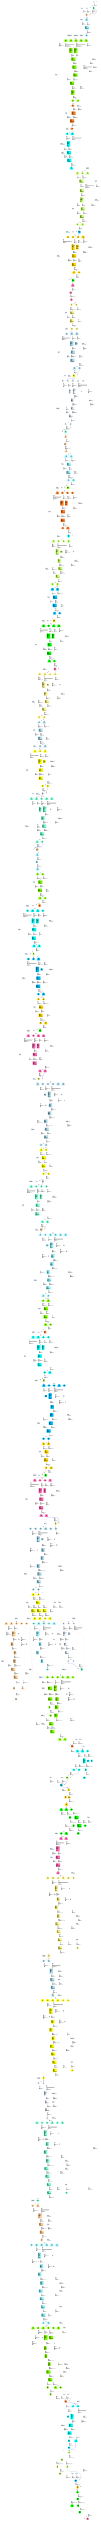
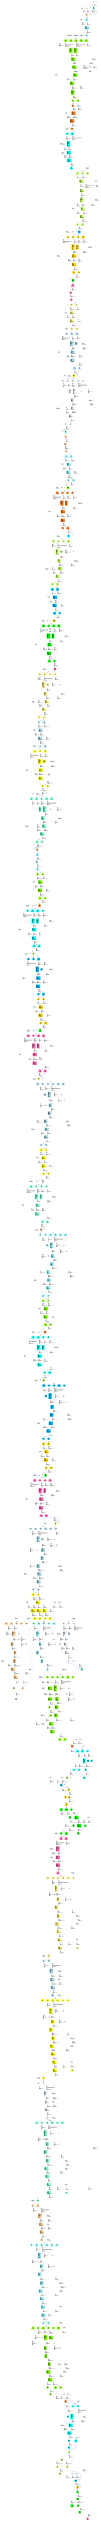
node "Dma in epoch=49. mem=72-> sw=24 axi port=1 STREAM_ENG_V2 6": fillcolor chartreuse -> darkolivegreen1
